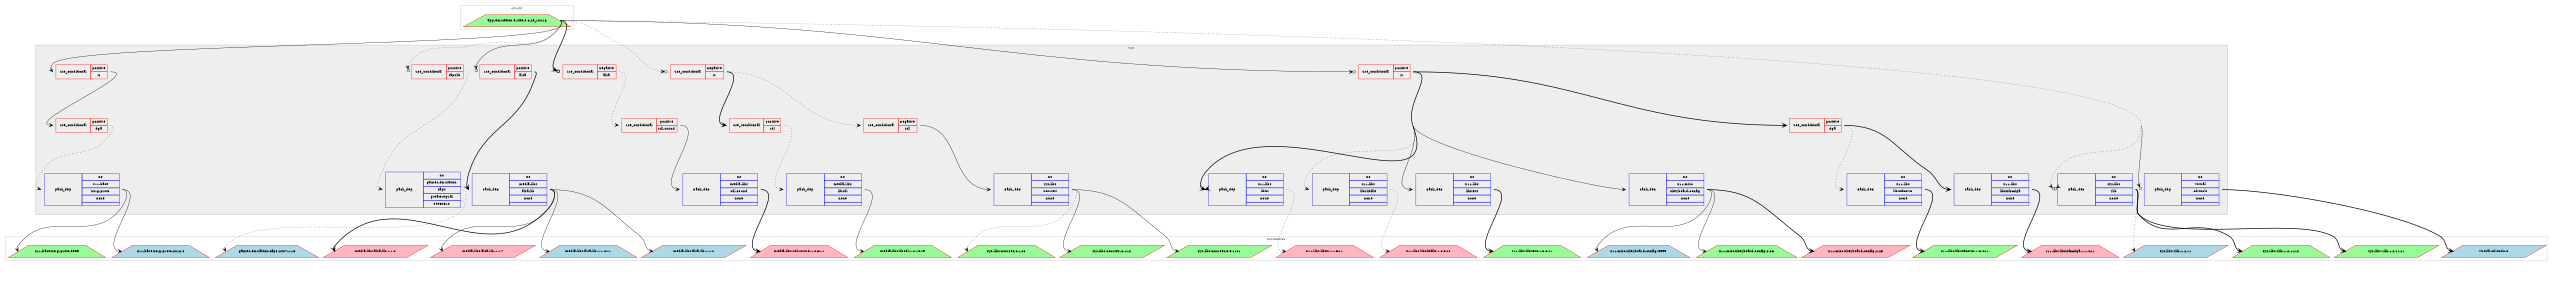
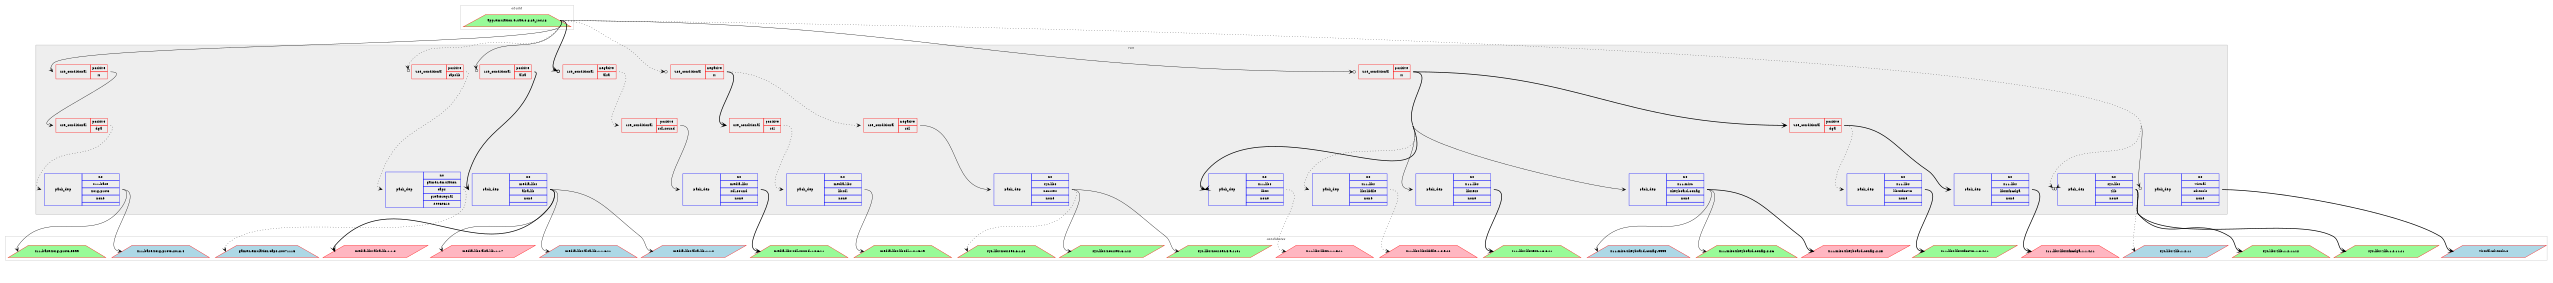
node "media-libs/sdl-sound-1.0.3-r1": fillcolor lightpink -> palegreen
